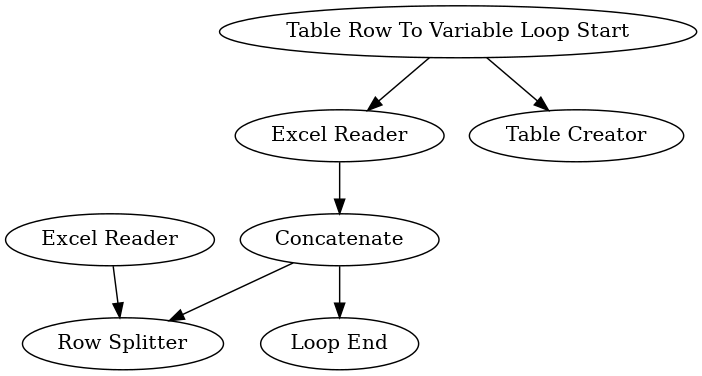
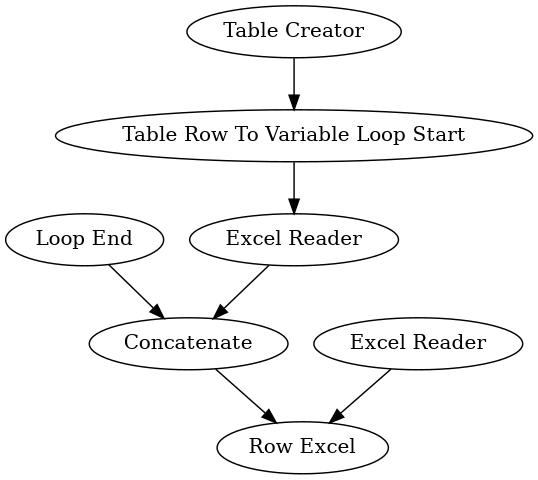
edge "Table Row To Variable Loop Start" -> "Table Creator": reversed
edge "Concatenate" -> "Loop End": reversed
node "Row Splitter": label "Row Splitter" -> "Row Excel"
